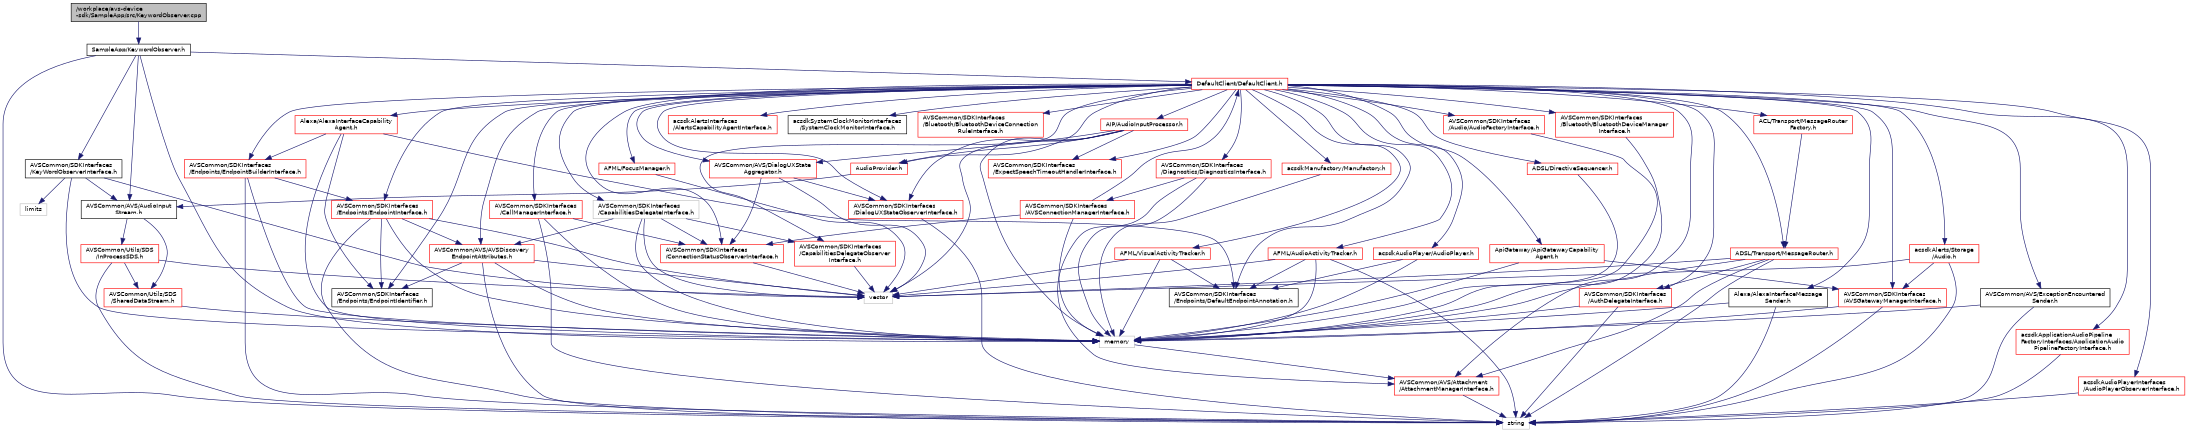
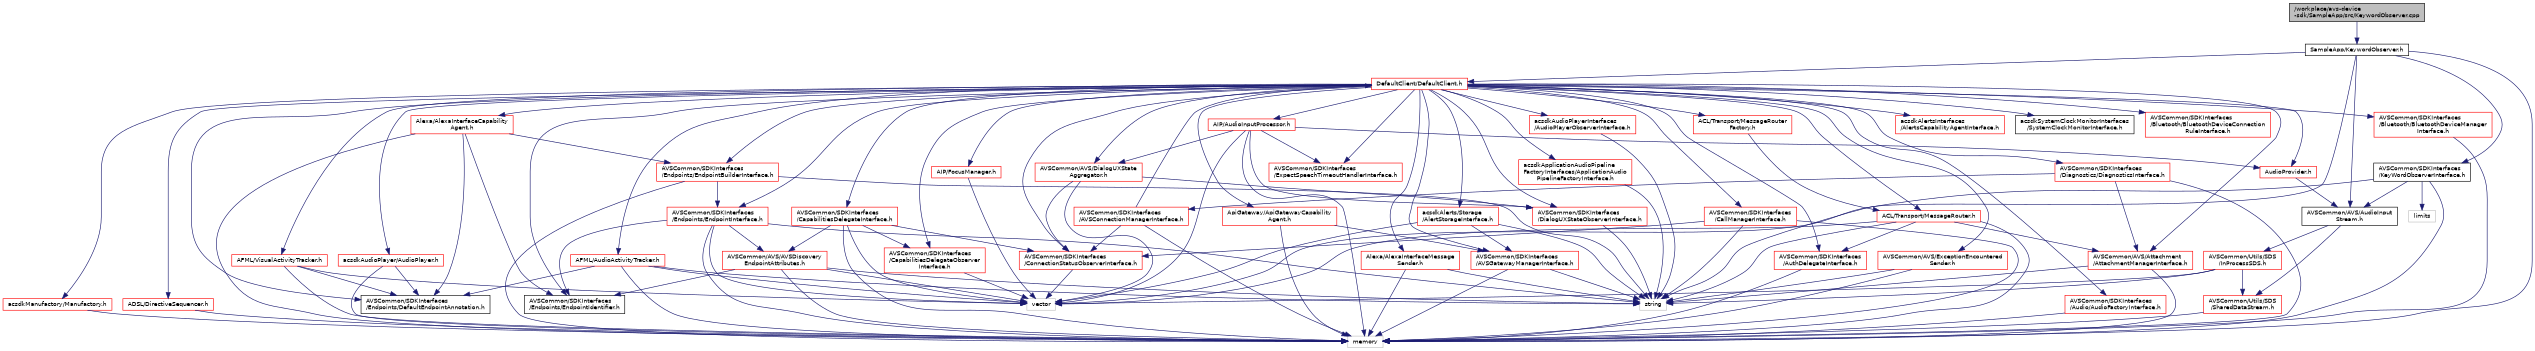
edge "DefaultClient/DefaultClient.h" -> "AVSCommon/AVS/AVSDiscovery EndpointAttributes.h": removed
node "AFML/FocusManager.h": label "AFML/FocusManager.h" -> "AIP/FocusManager.h"
node "AVSCommon/SDKInterfaces /CapabilitiesDelegateInterface.h": color grey75 -> red
node "ADSL/Transport/MessageRouter.h": label "ADSL/Transport/MessageRouter.h" -> "ACL/Transport/MessageRouter.h"
node "acsdkAlerts/Storage /Audio.h": label "acsdkAlerts/Storage /Audio.h" -> "acsdkAlerts/Storage /AlertStorageInterface.h"
node "Alexa/AlexaInterfaceMessage Sender.h": color black -> red
node "AVSCommon/AVS/ExceptionEncountered Sender.h": color black -> red
edge "AVSCommon/SDKInterfaces /AuthDelegateInterface.h" -> "string": removed
edge "memory" -> "AVSCommon/AVS/Attachment /AttachmentManagerInterface.h": reversed
